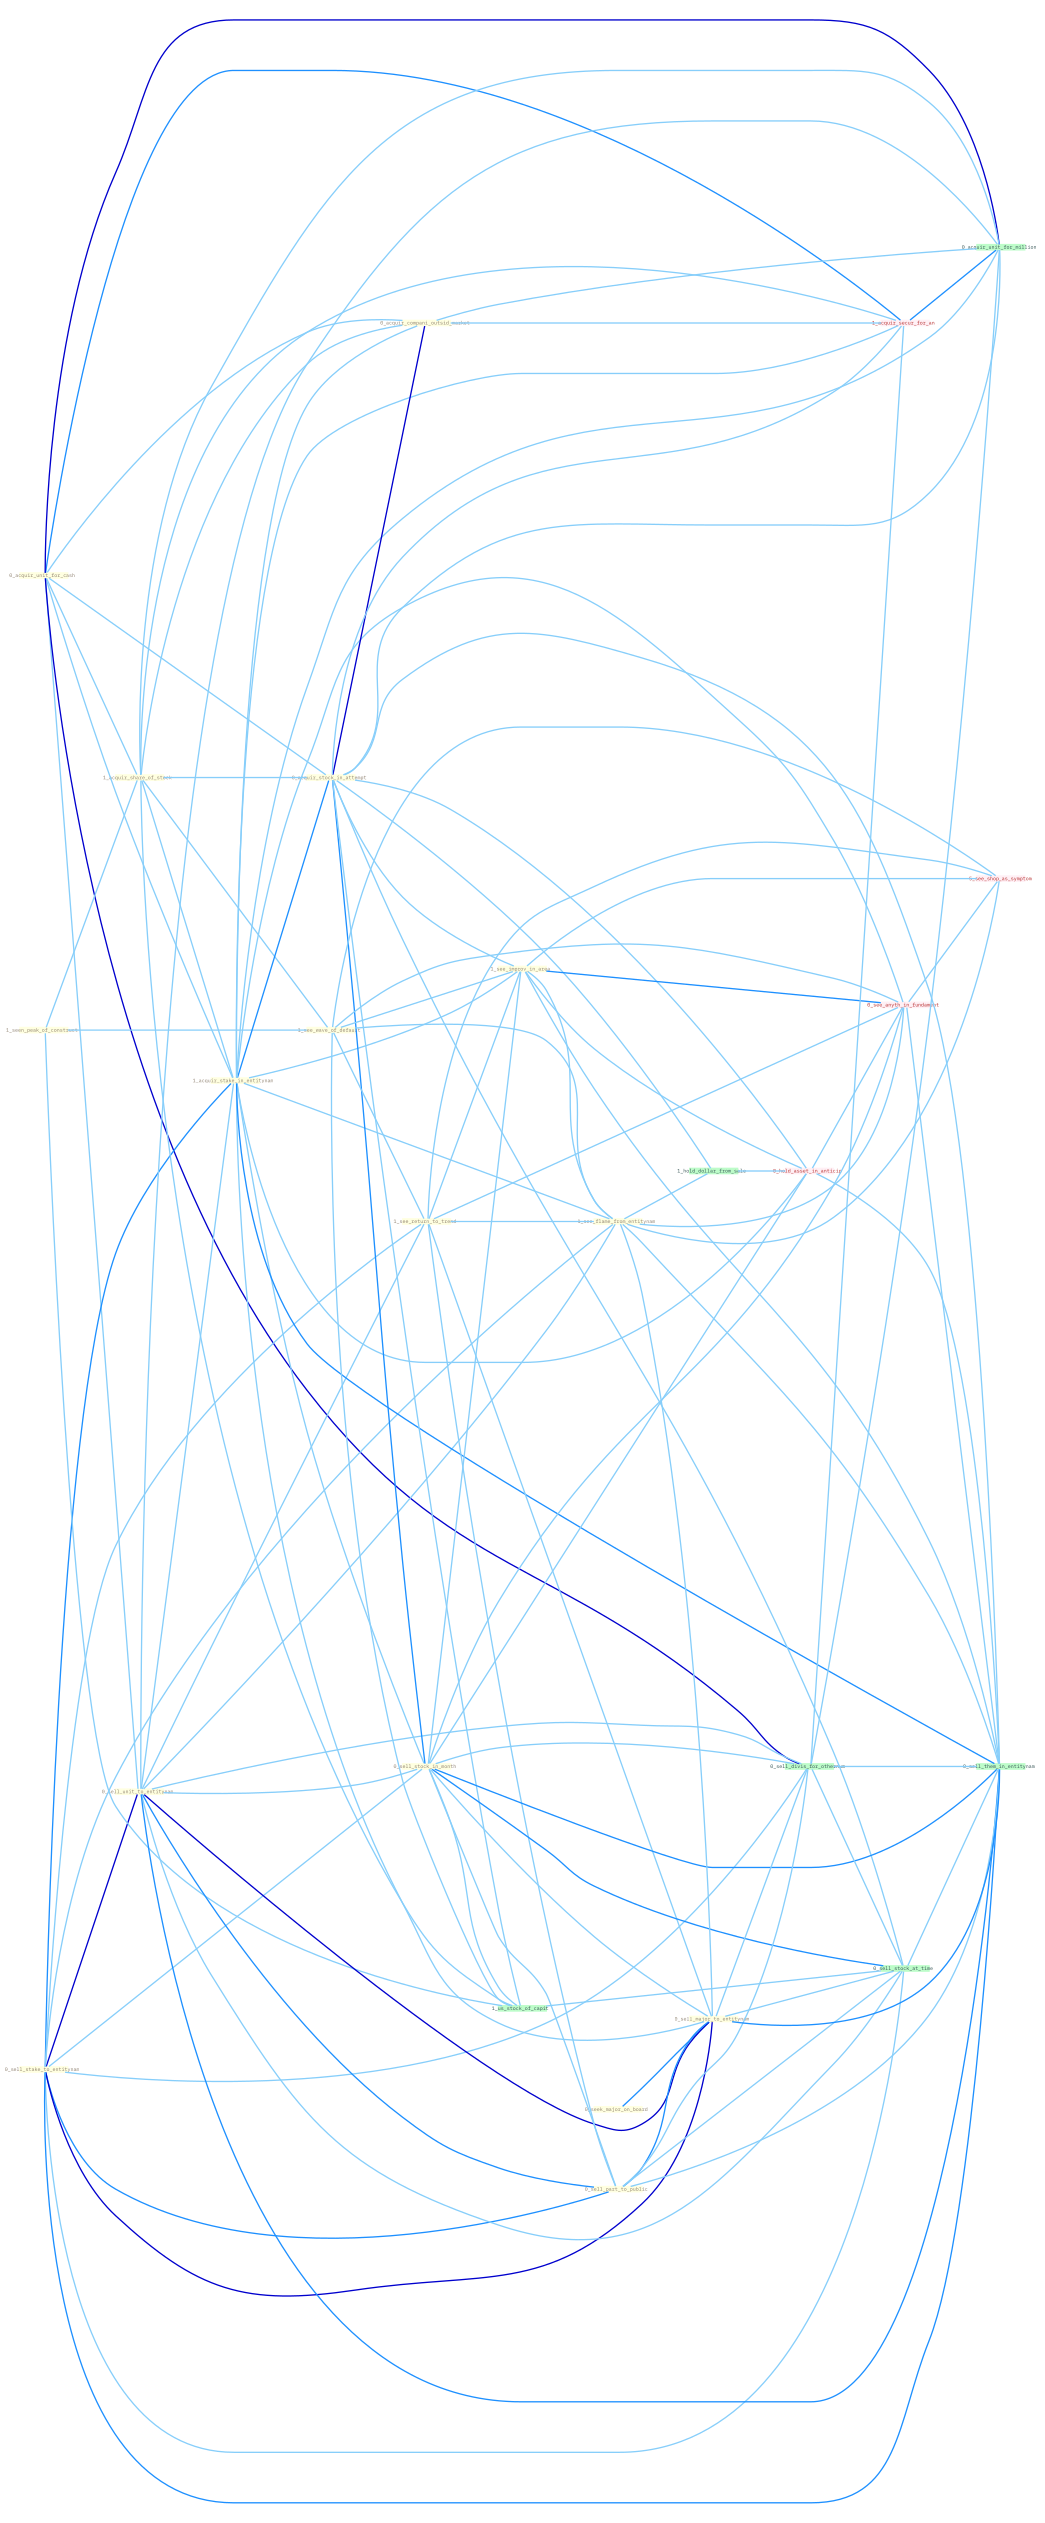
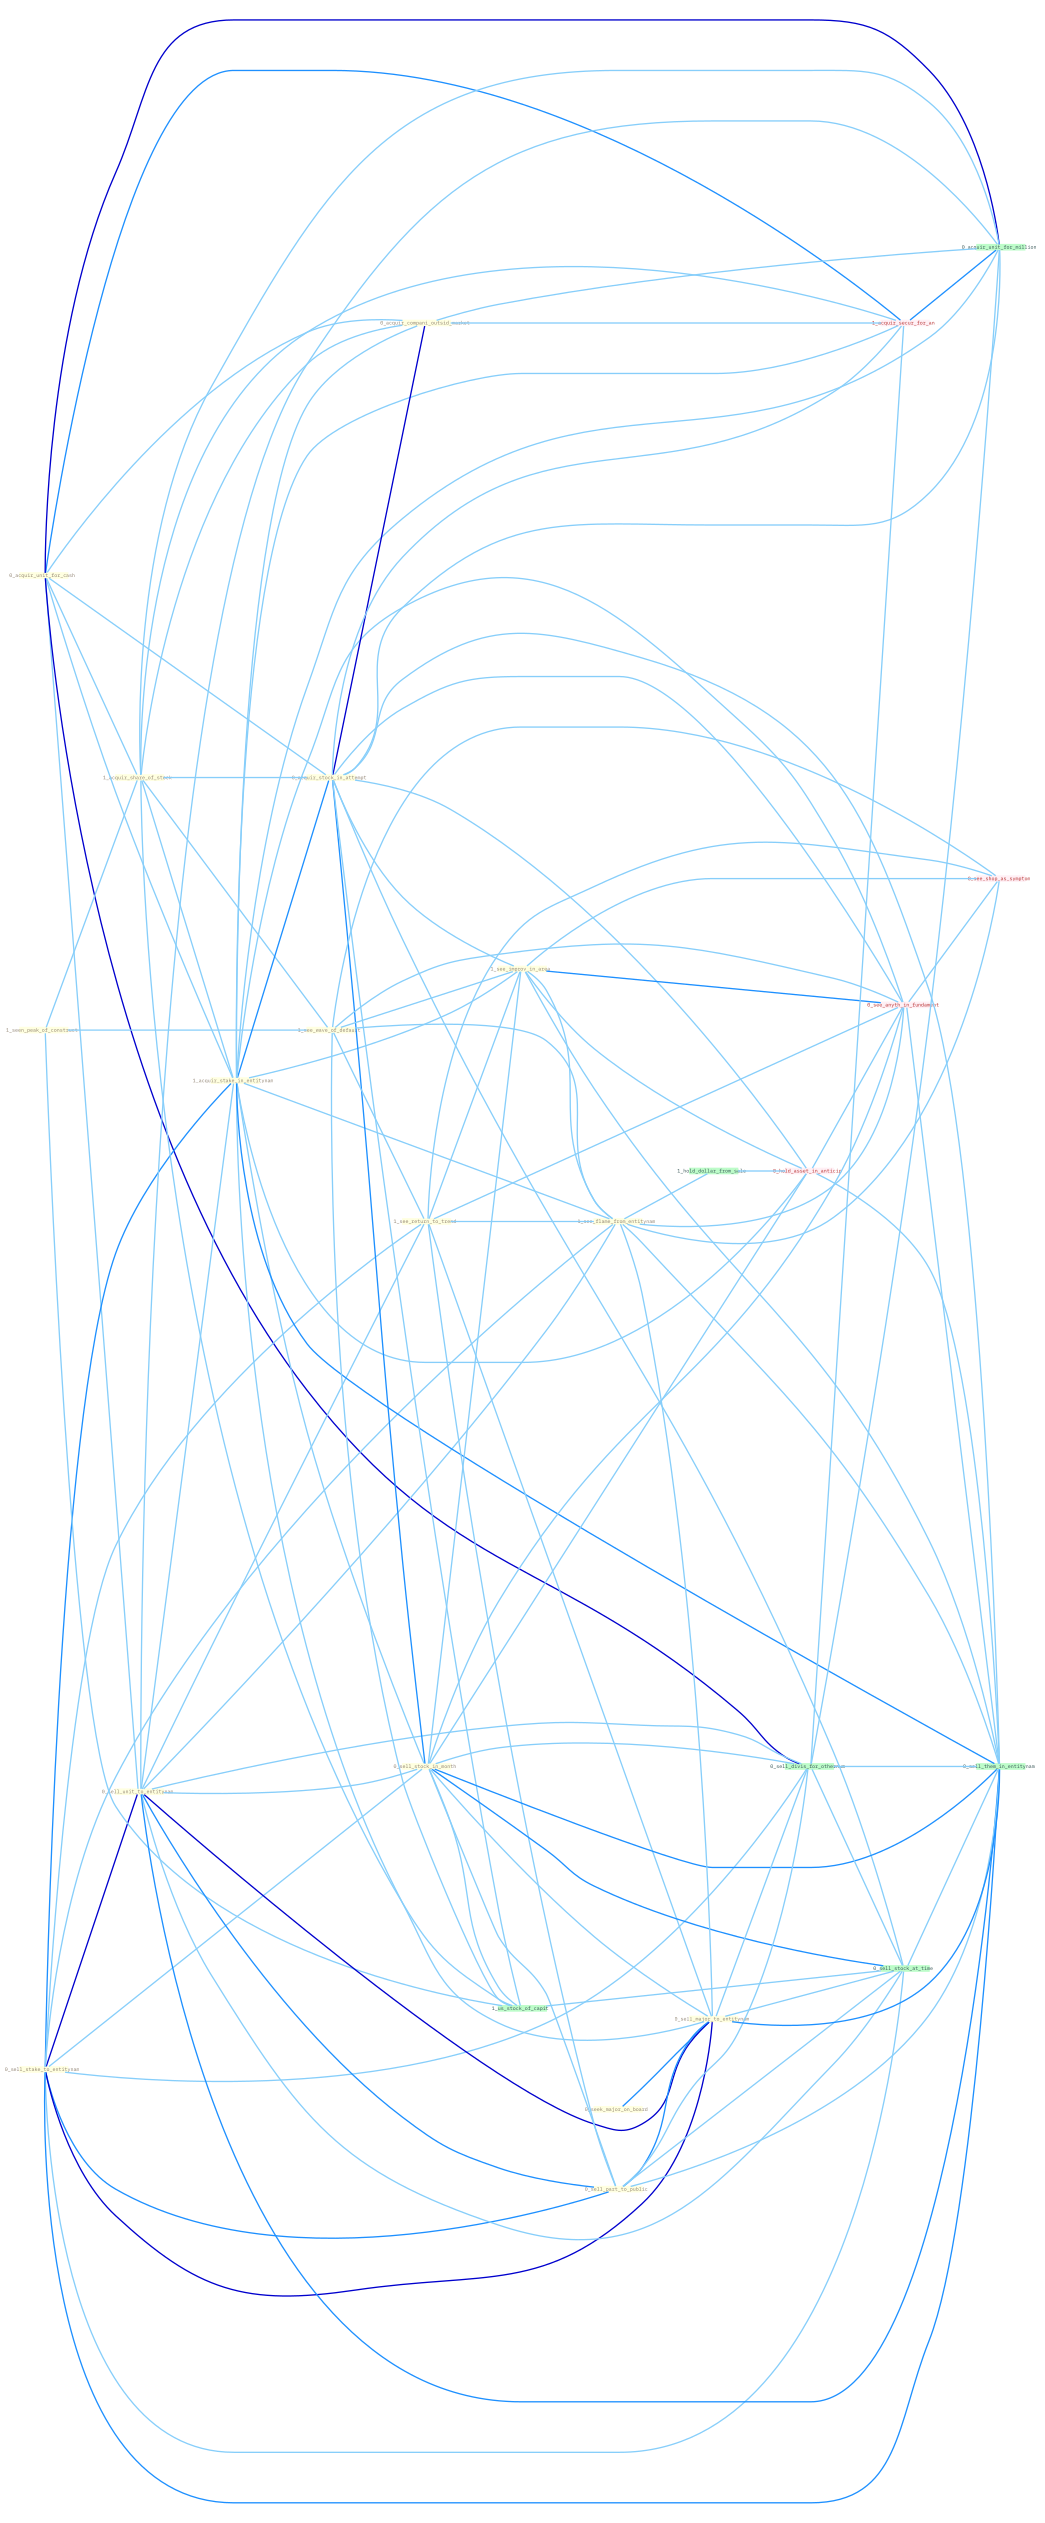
node "5_see_shop_as_symptom": label "5_see_shop_as_symptom" -> "0_see_shop_as_symptom"
edge "0_acquir_stock_in_attempt" -- "1_hold_dollar_from_sale": now "0_acquir_stock_in_attempt" -- "0_see_anyth_in_fundament"
